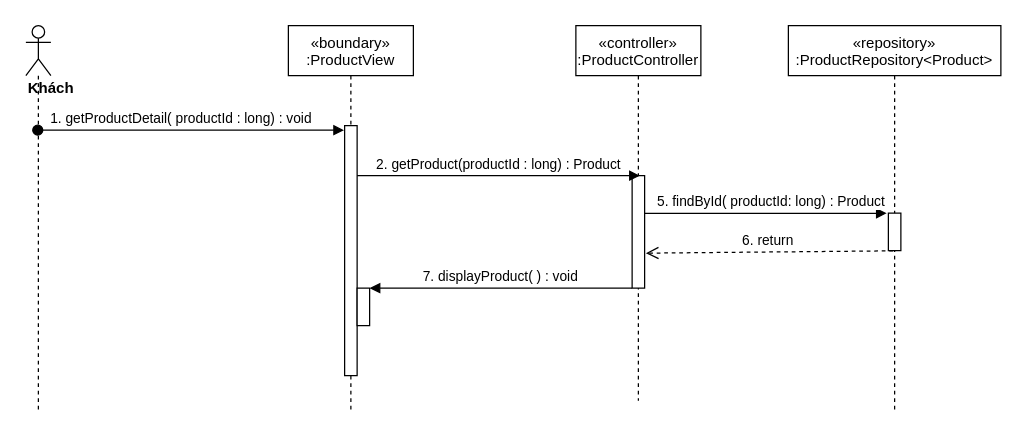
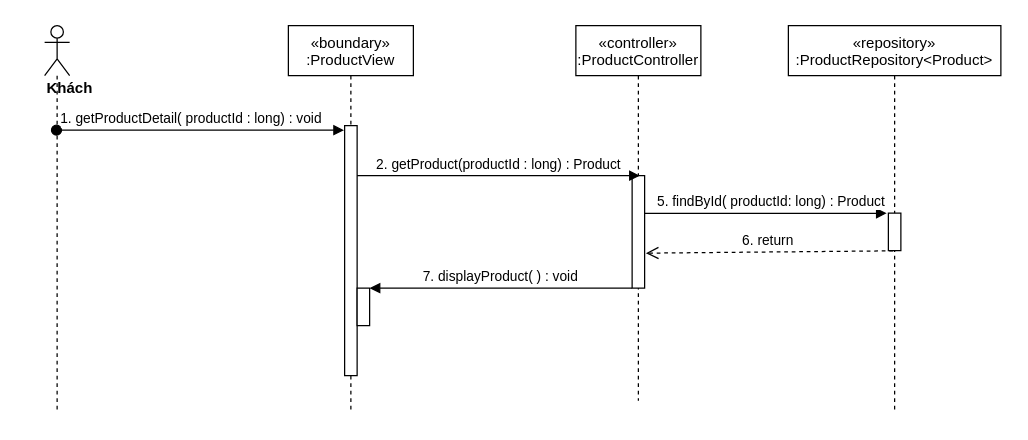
node "Khách": moved (38, 219) -> (57, 219)
